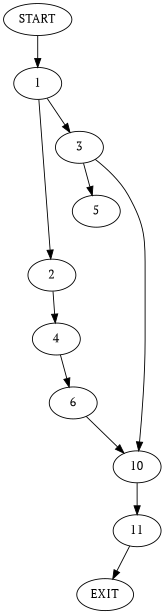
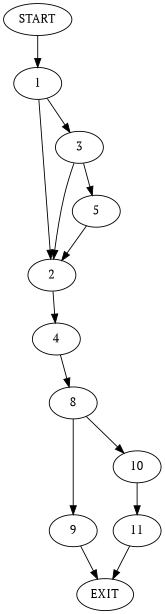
edge "5" -> "2": added
edge "3" -> "10": now "3" -> "2"
node "6": label "6" -> "8"
node "9": added
